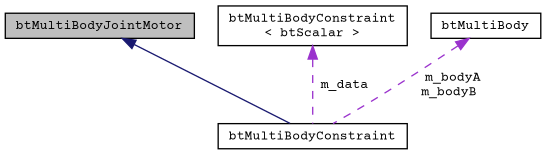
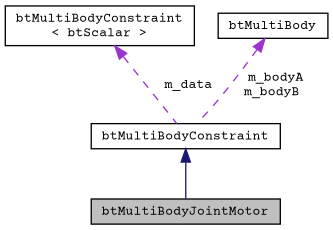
edge "btMultiBodyConstraint" -> "btMultiBodyJointMotor": reversed
